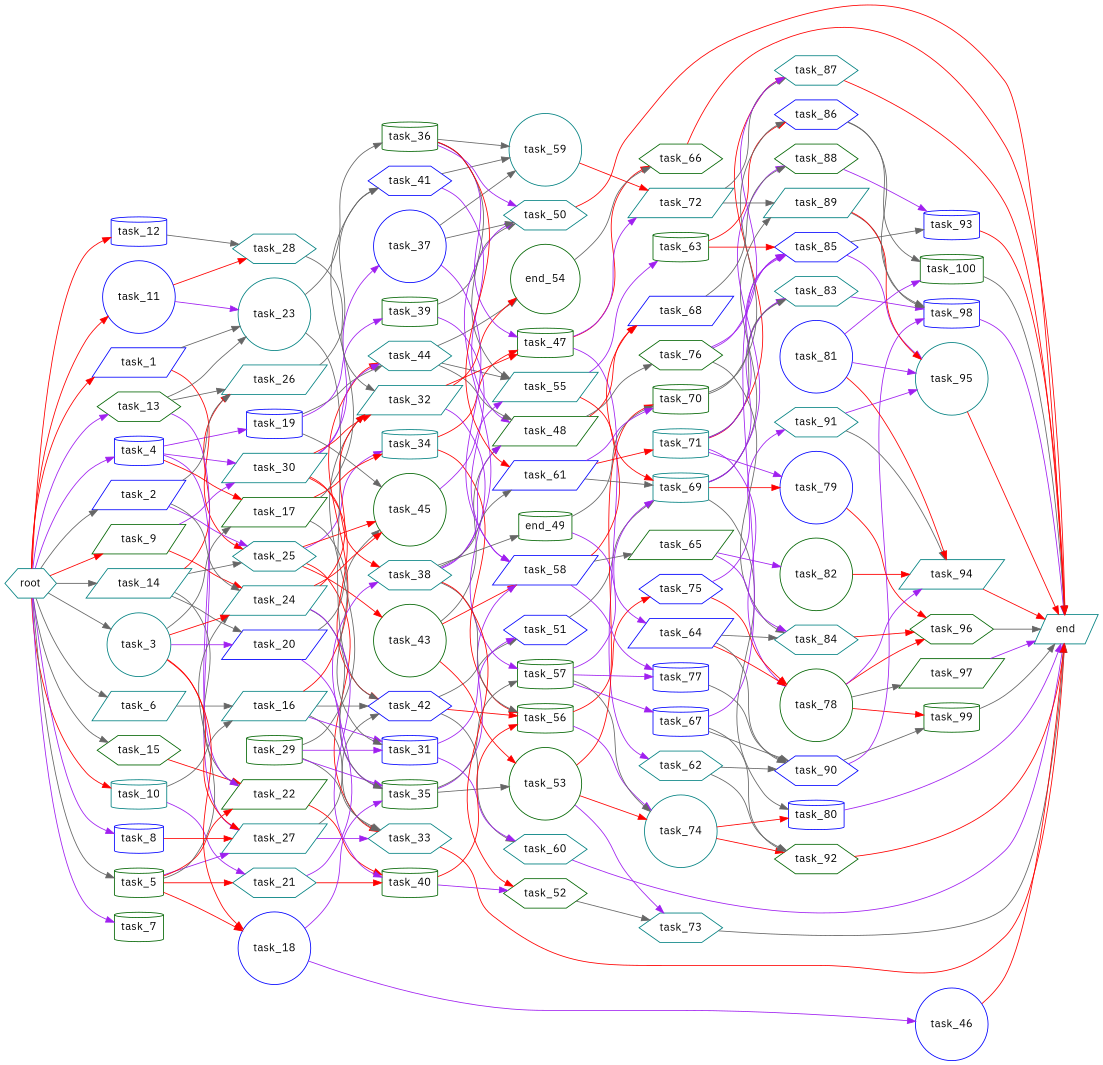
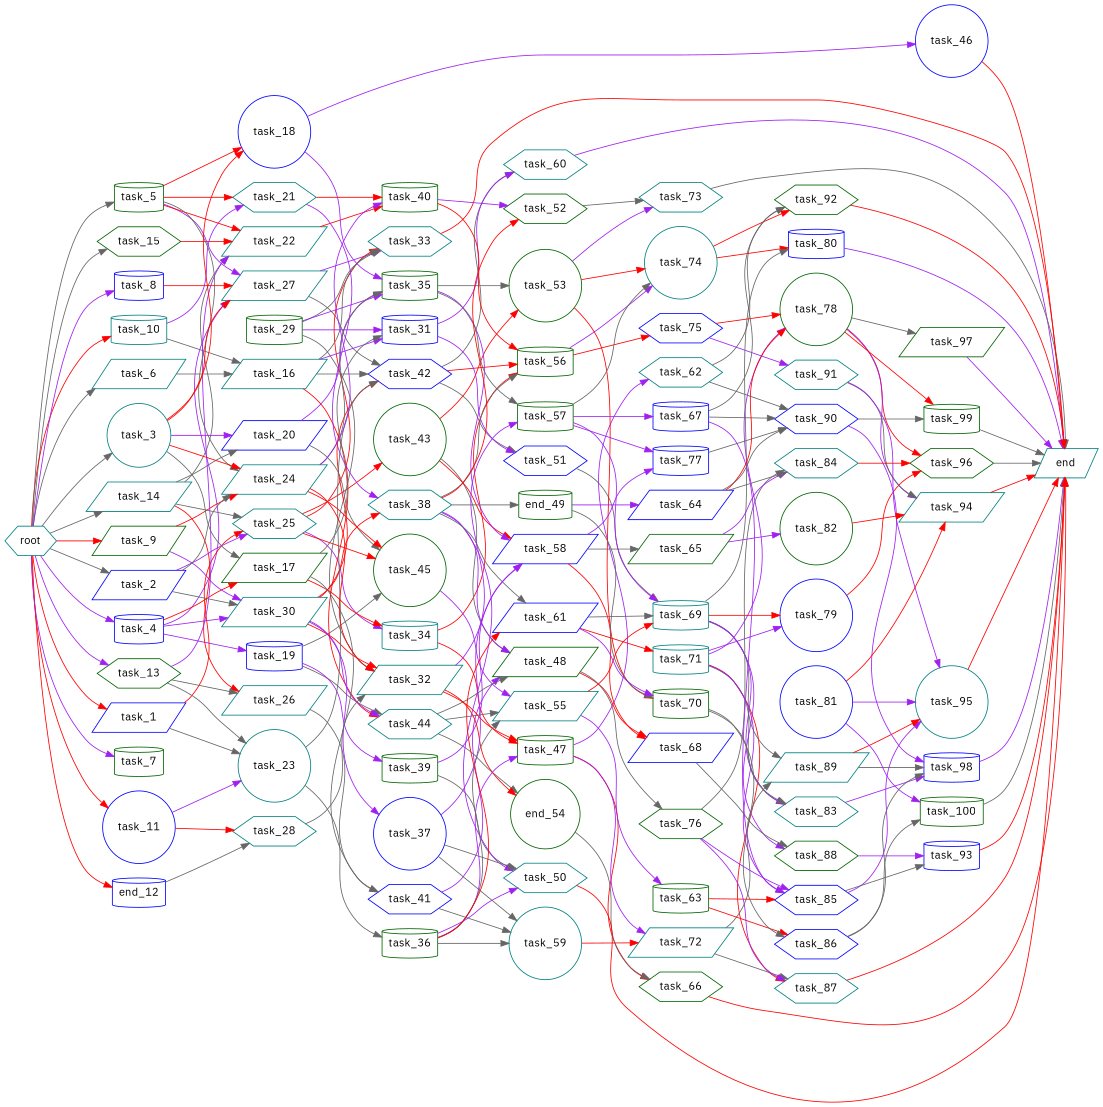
node "task_12": label "task_12" -> "end_12"
edge "task_2" -> "task_26": now "task_2" -> "task_30"
node "task_22": color darkgreen -> teal
